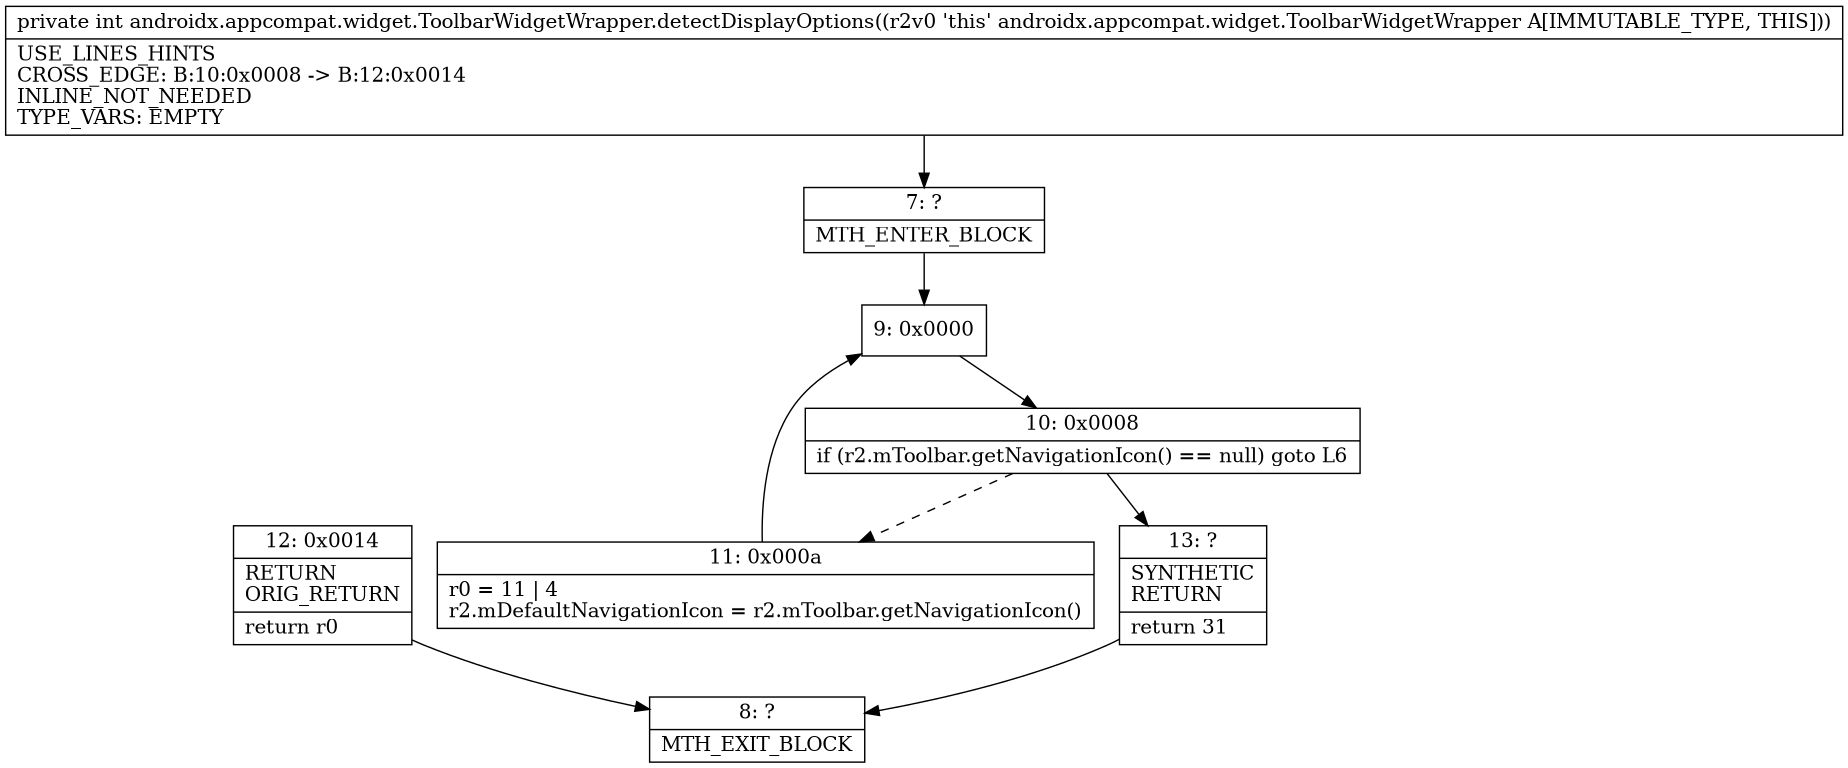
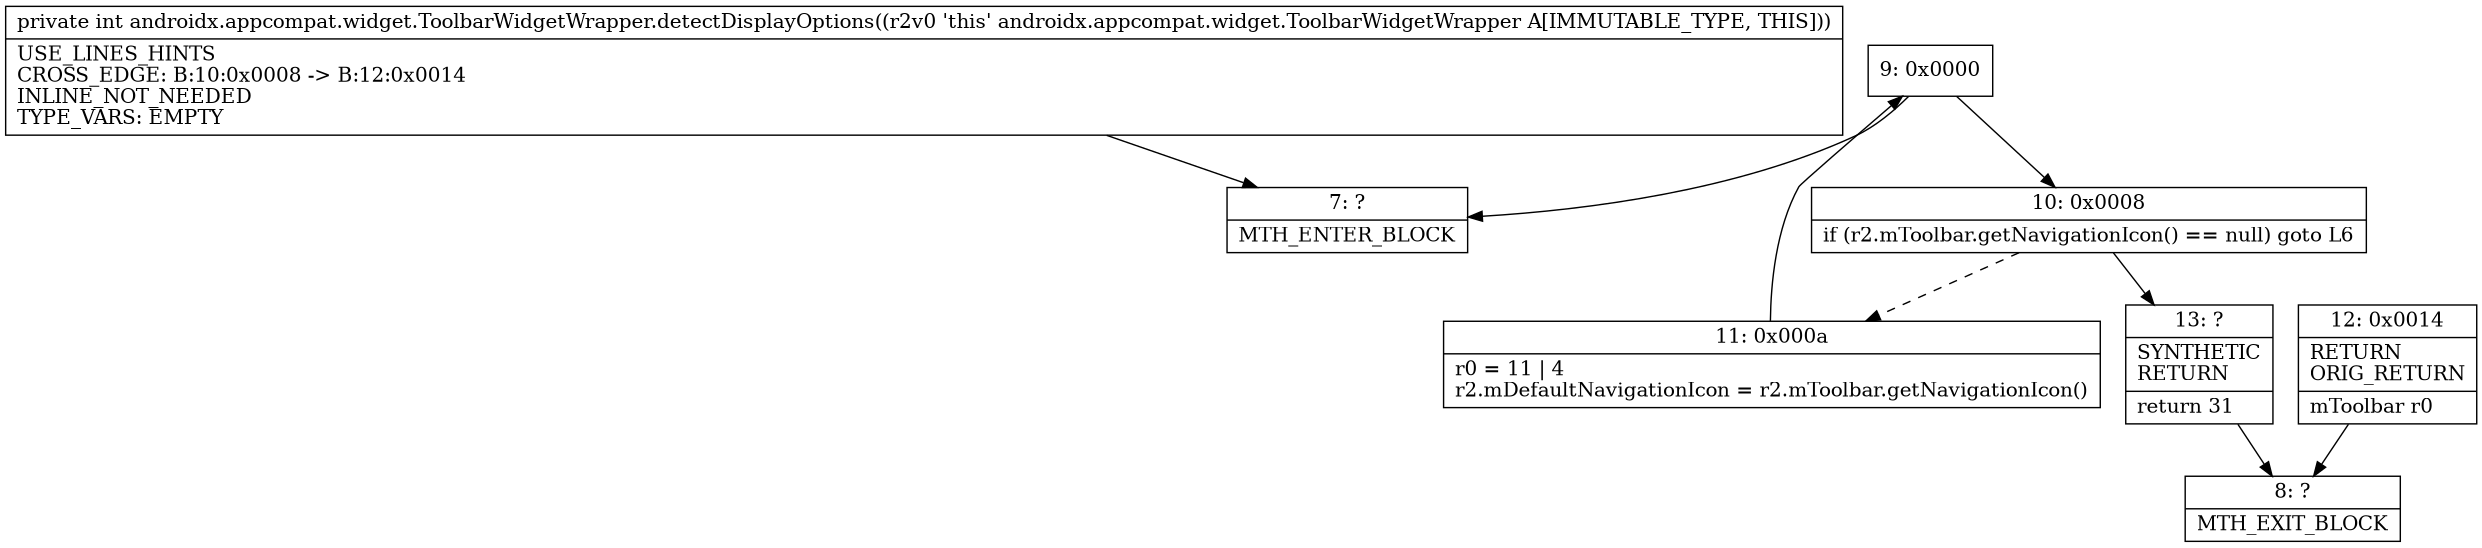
edge "7: ?" -> "9: 0x0000": reversed
node "12: 0x0014": text "return r0" -> "mToolbar r0"
